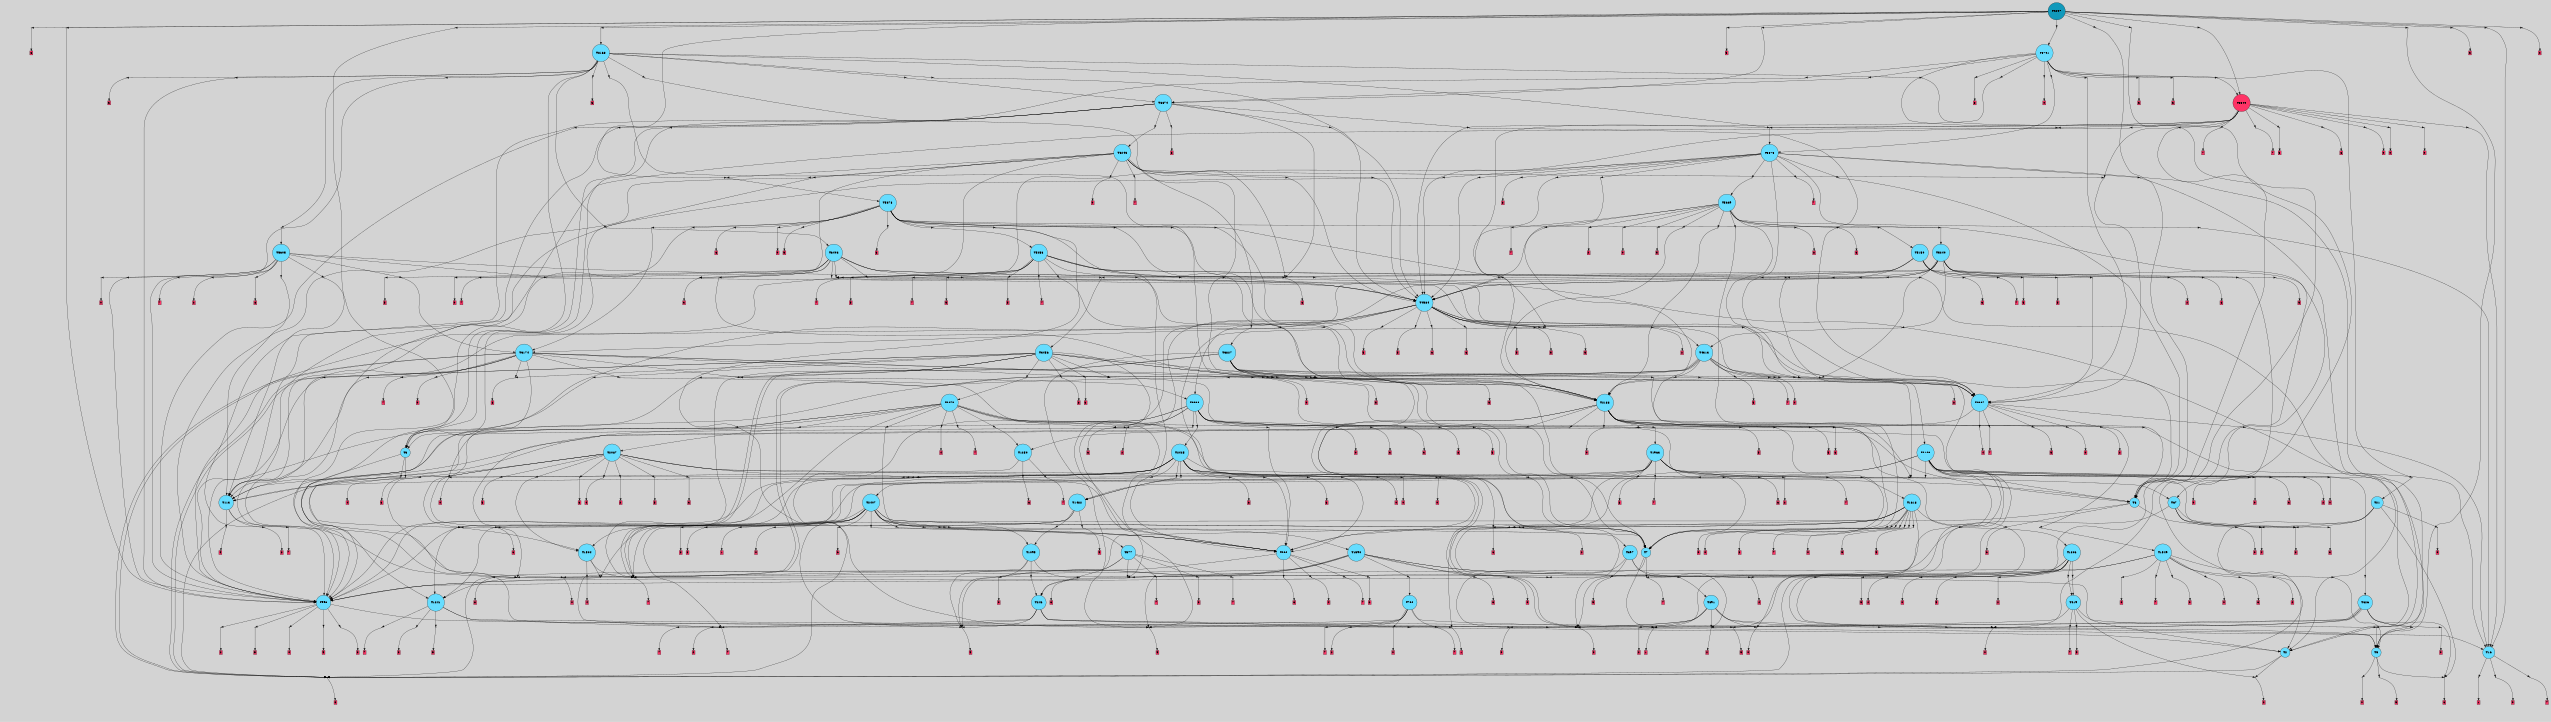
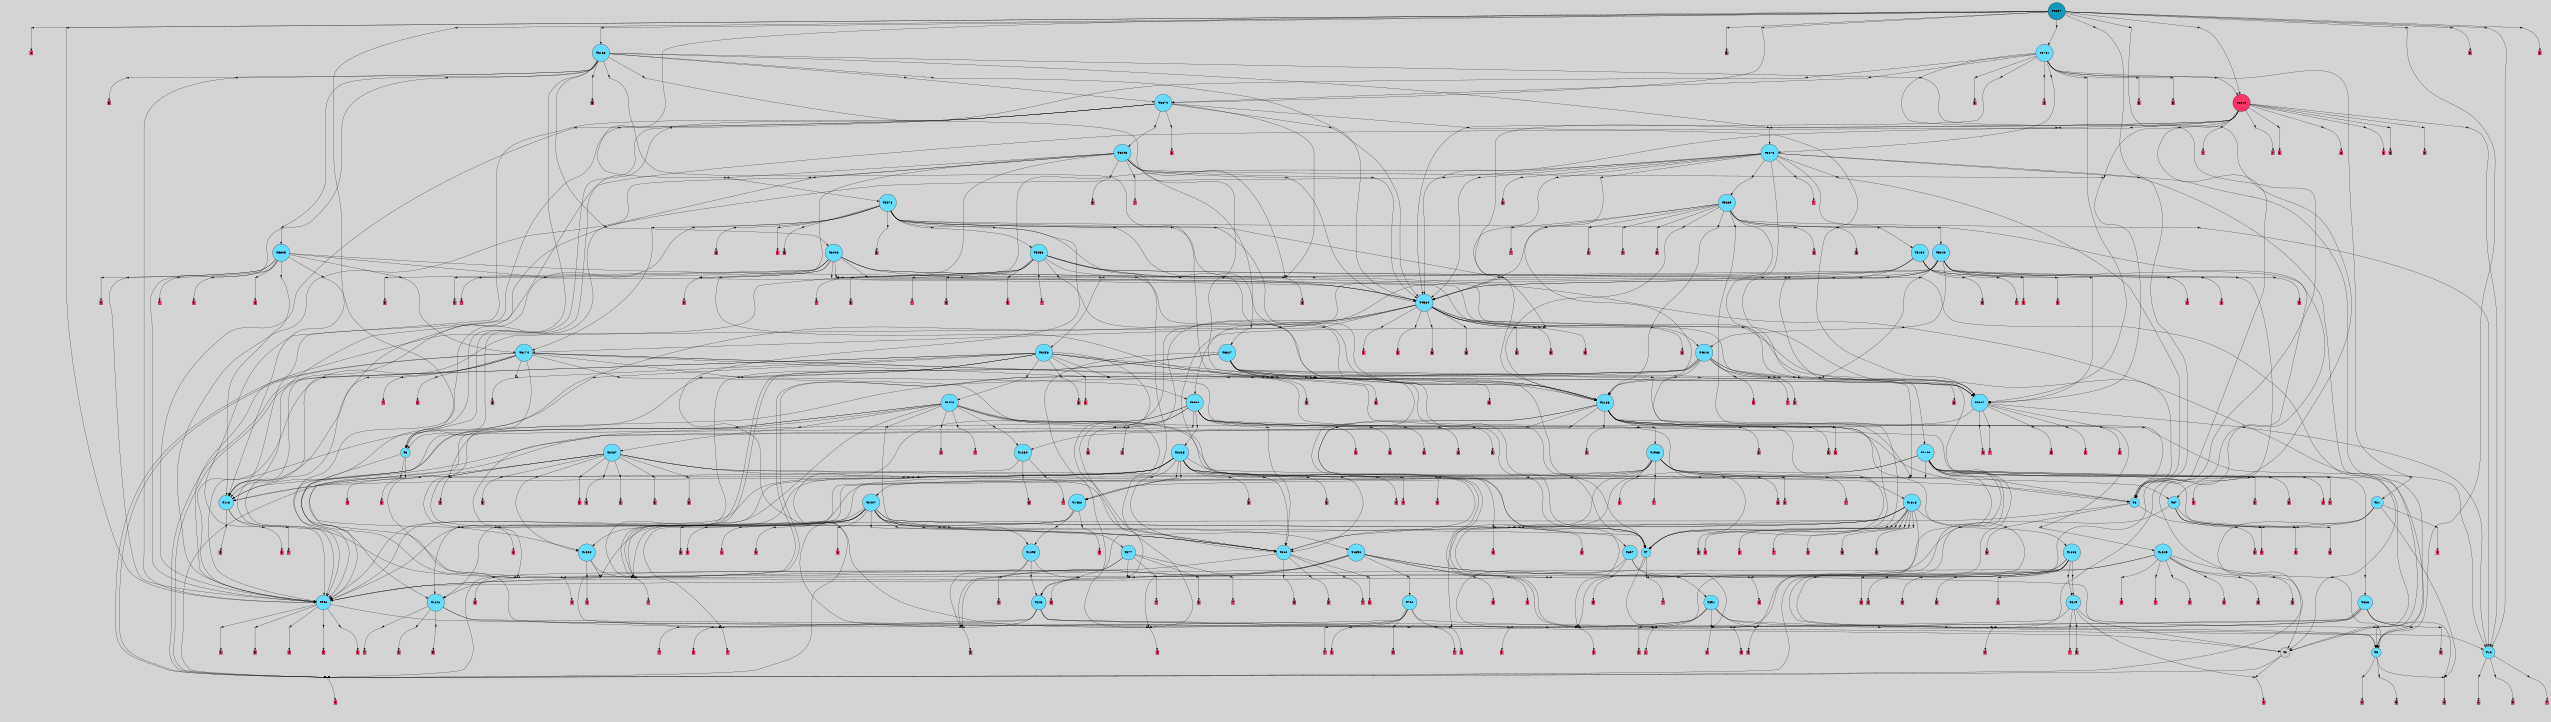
node "T2": fillcolor #66ddff -> #cccccc
